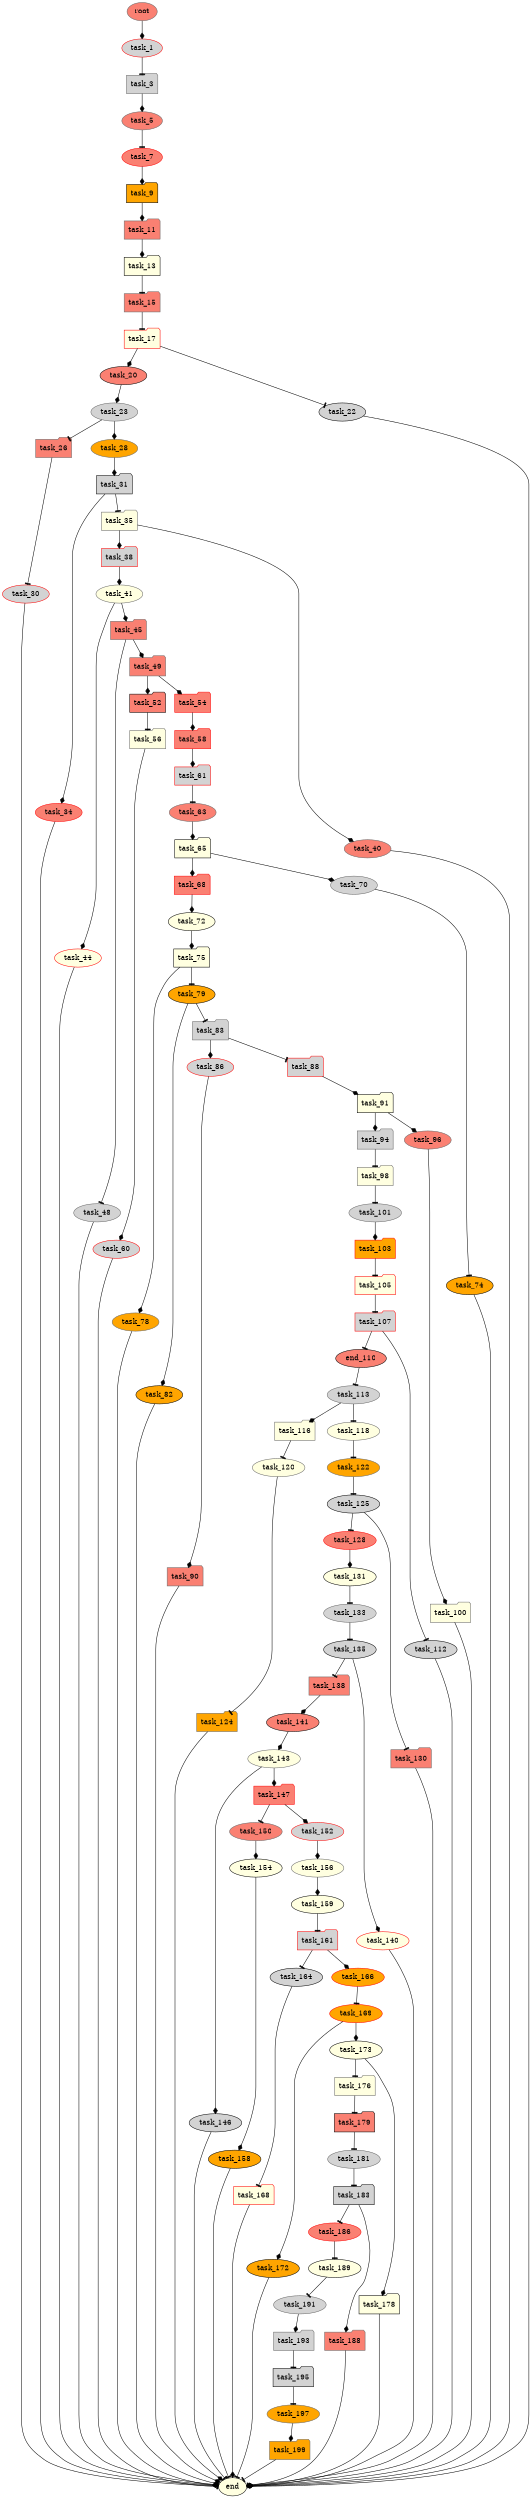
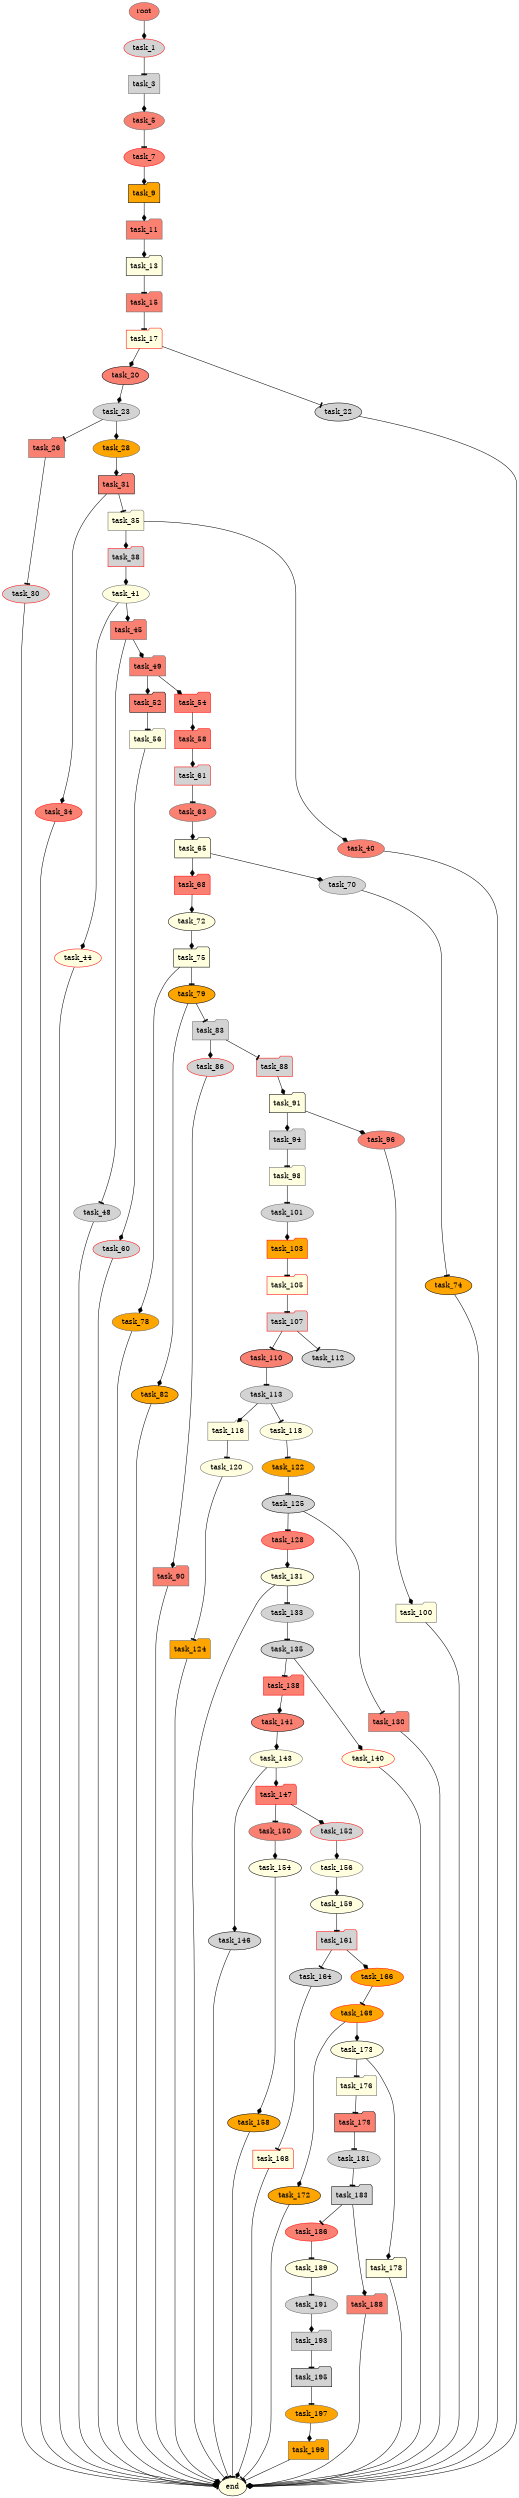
node "task_31": fillcolor lightgrey -> salmon
node "end_110": label "end_110" -> "task_110"
node "task_138": color gray40 -> red
edge "task_112" -> "end": now "task_131" -> "end"
